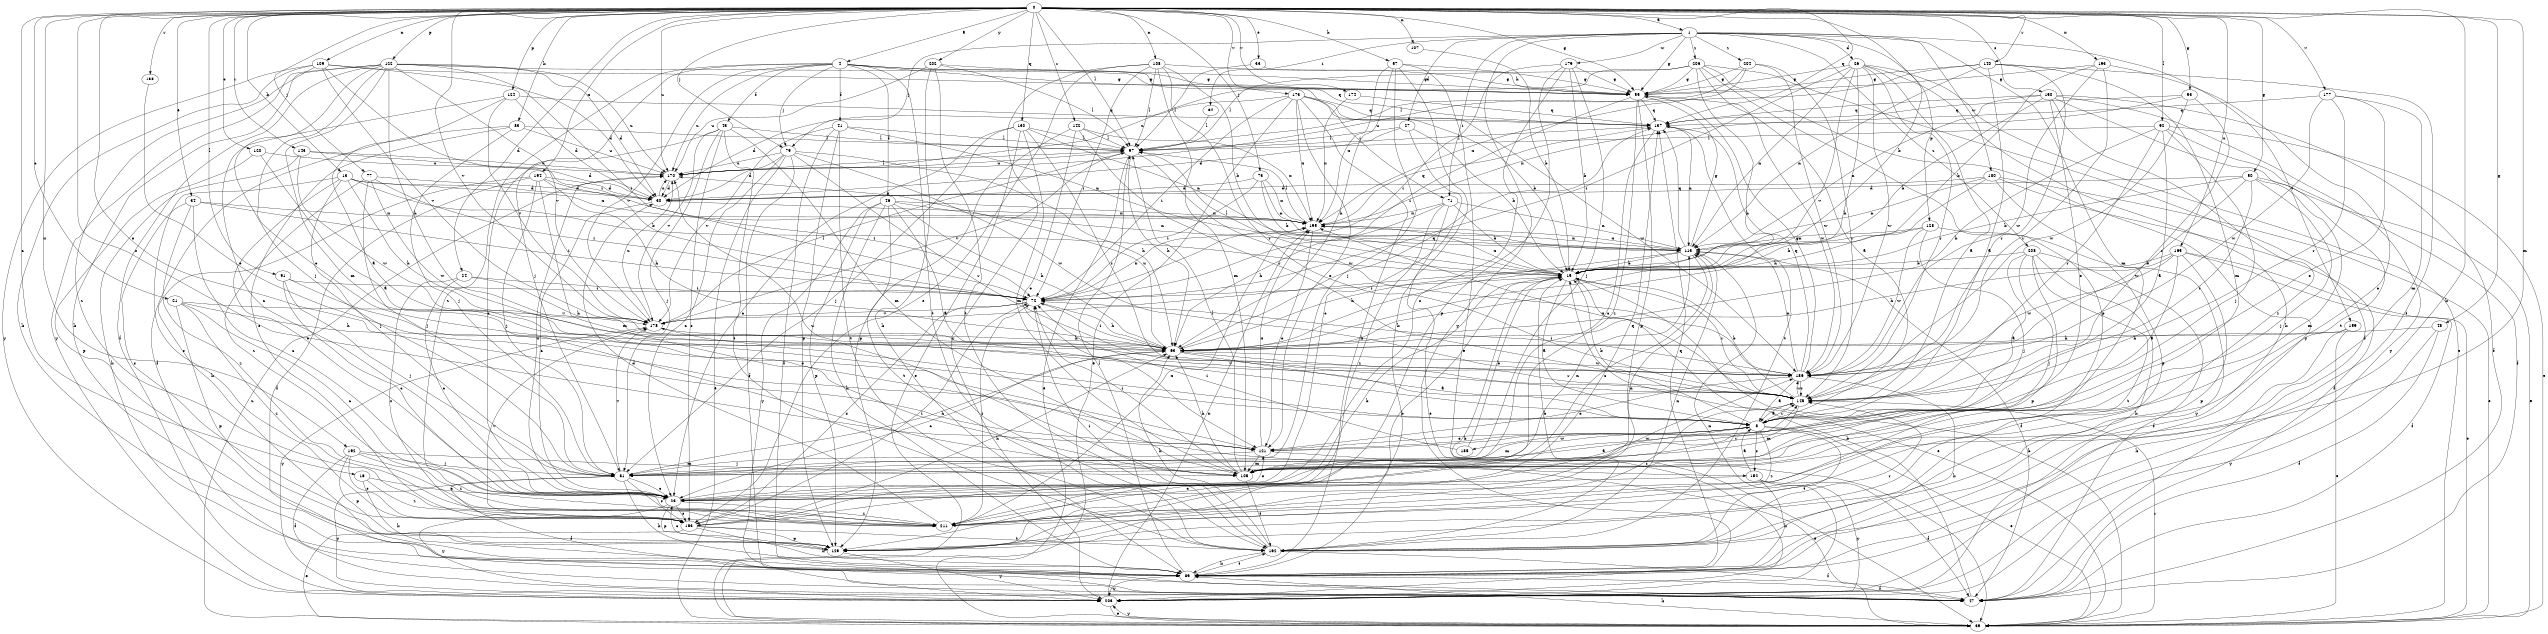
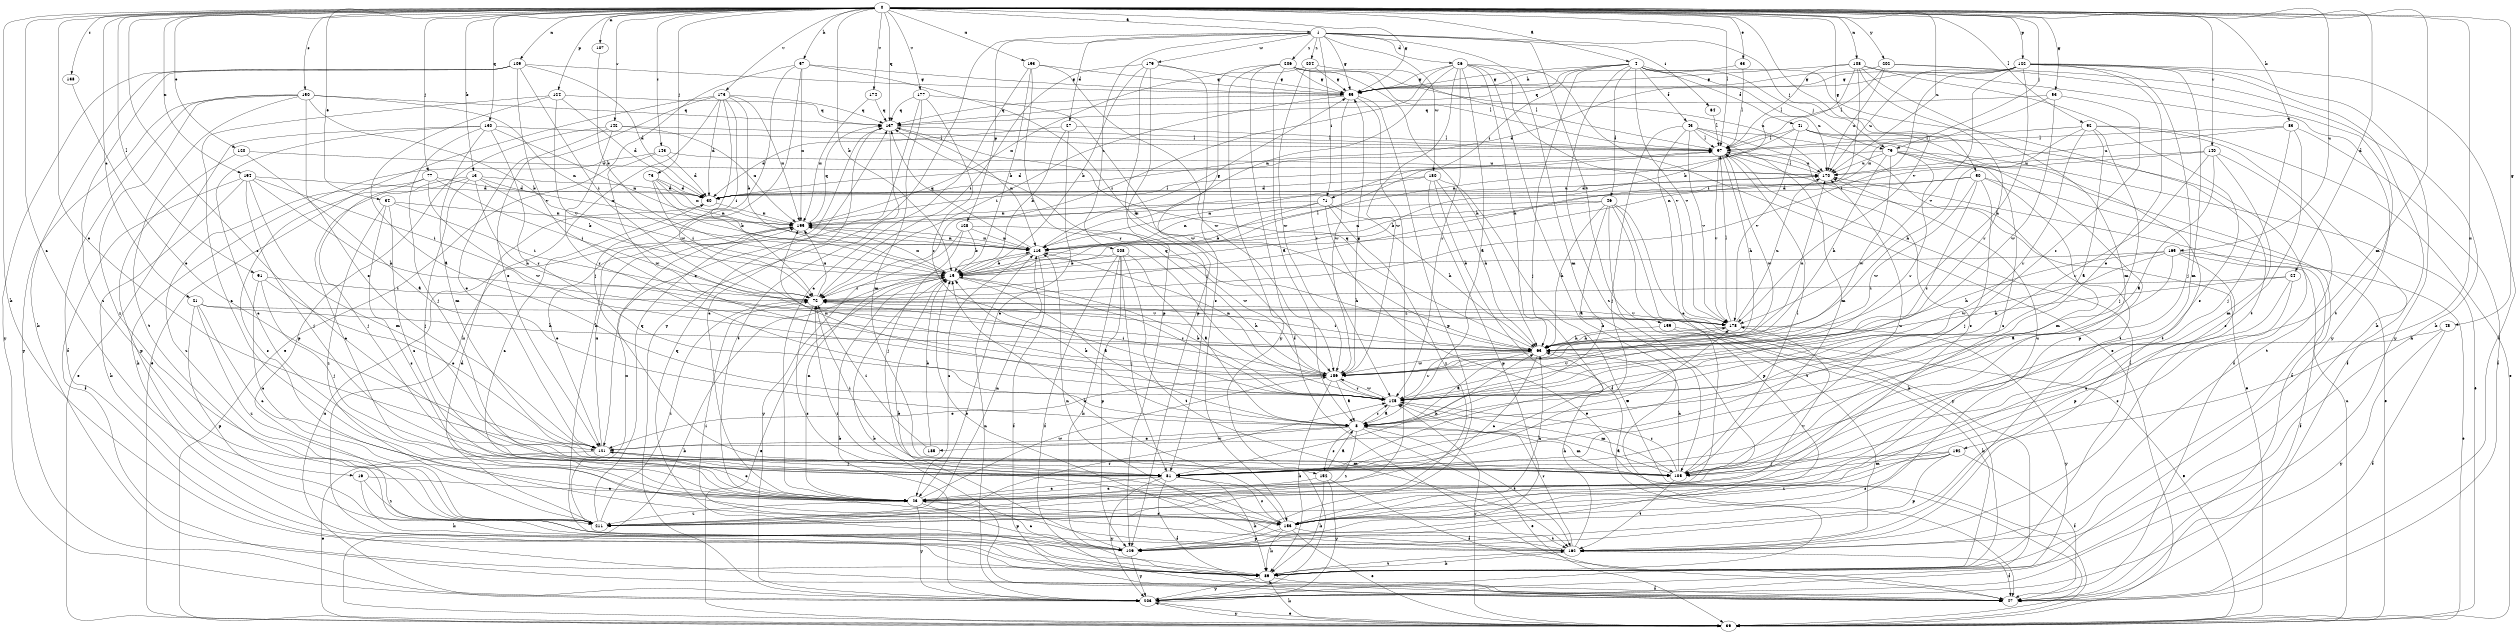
edge "140" -> "55": removed, label "g"
